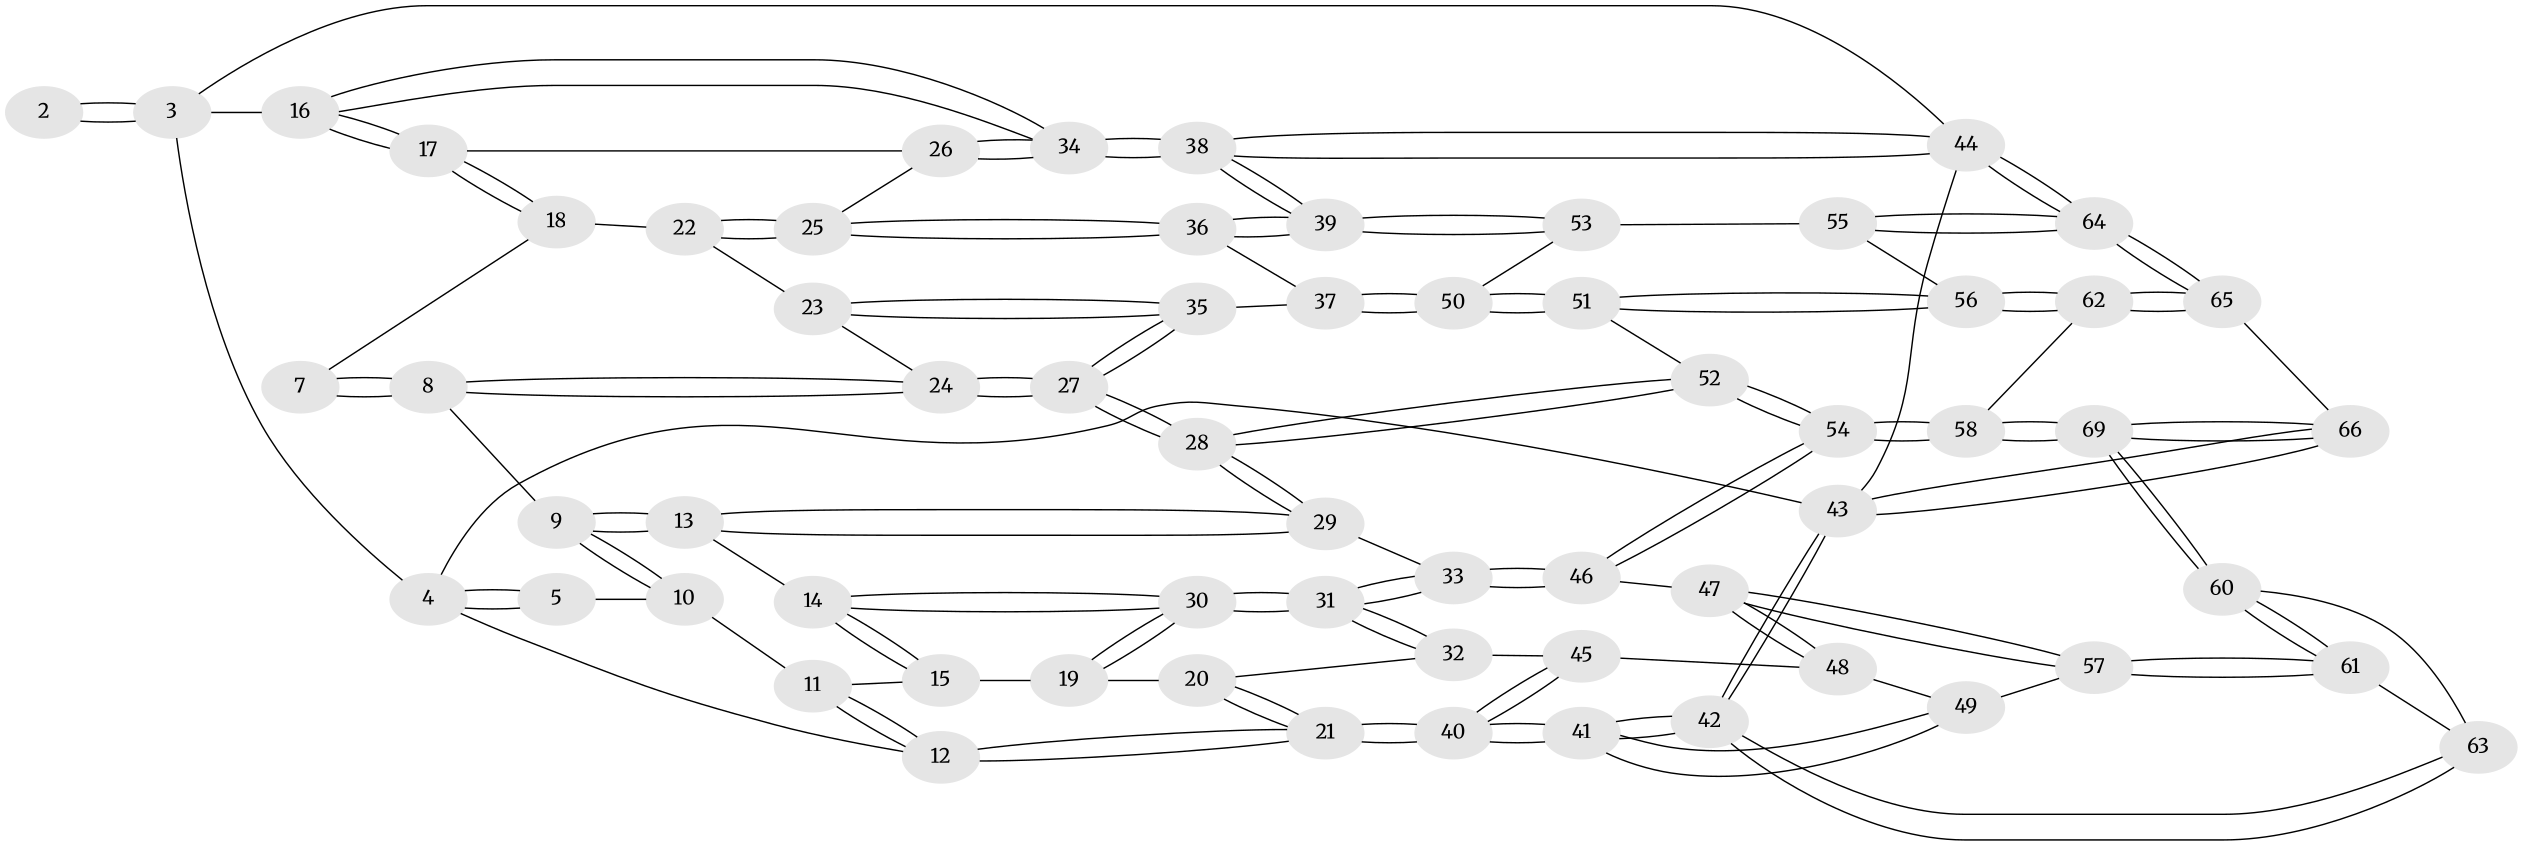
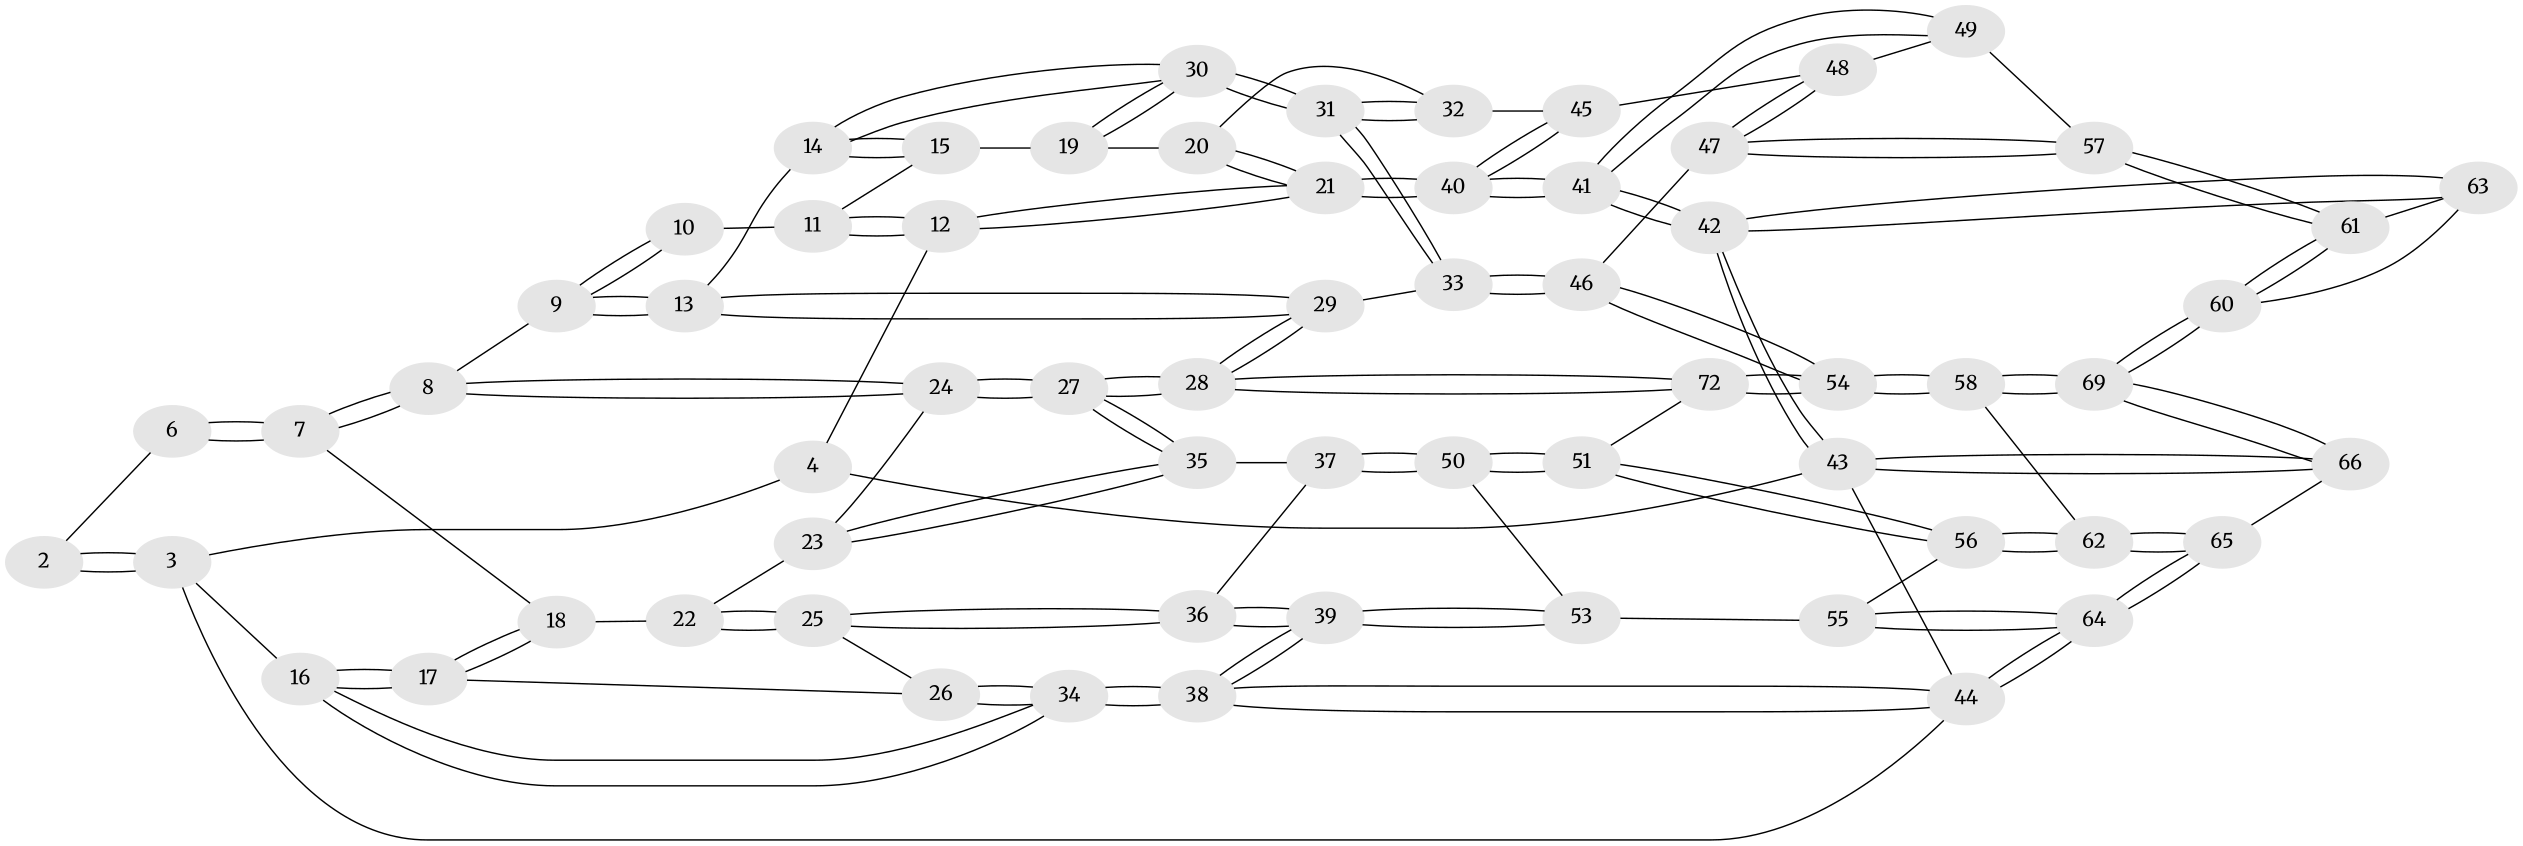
node "52": label "52" -> "72"
node "6": added
node "5": removed
